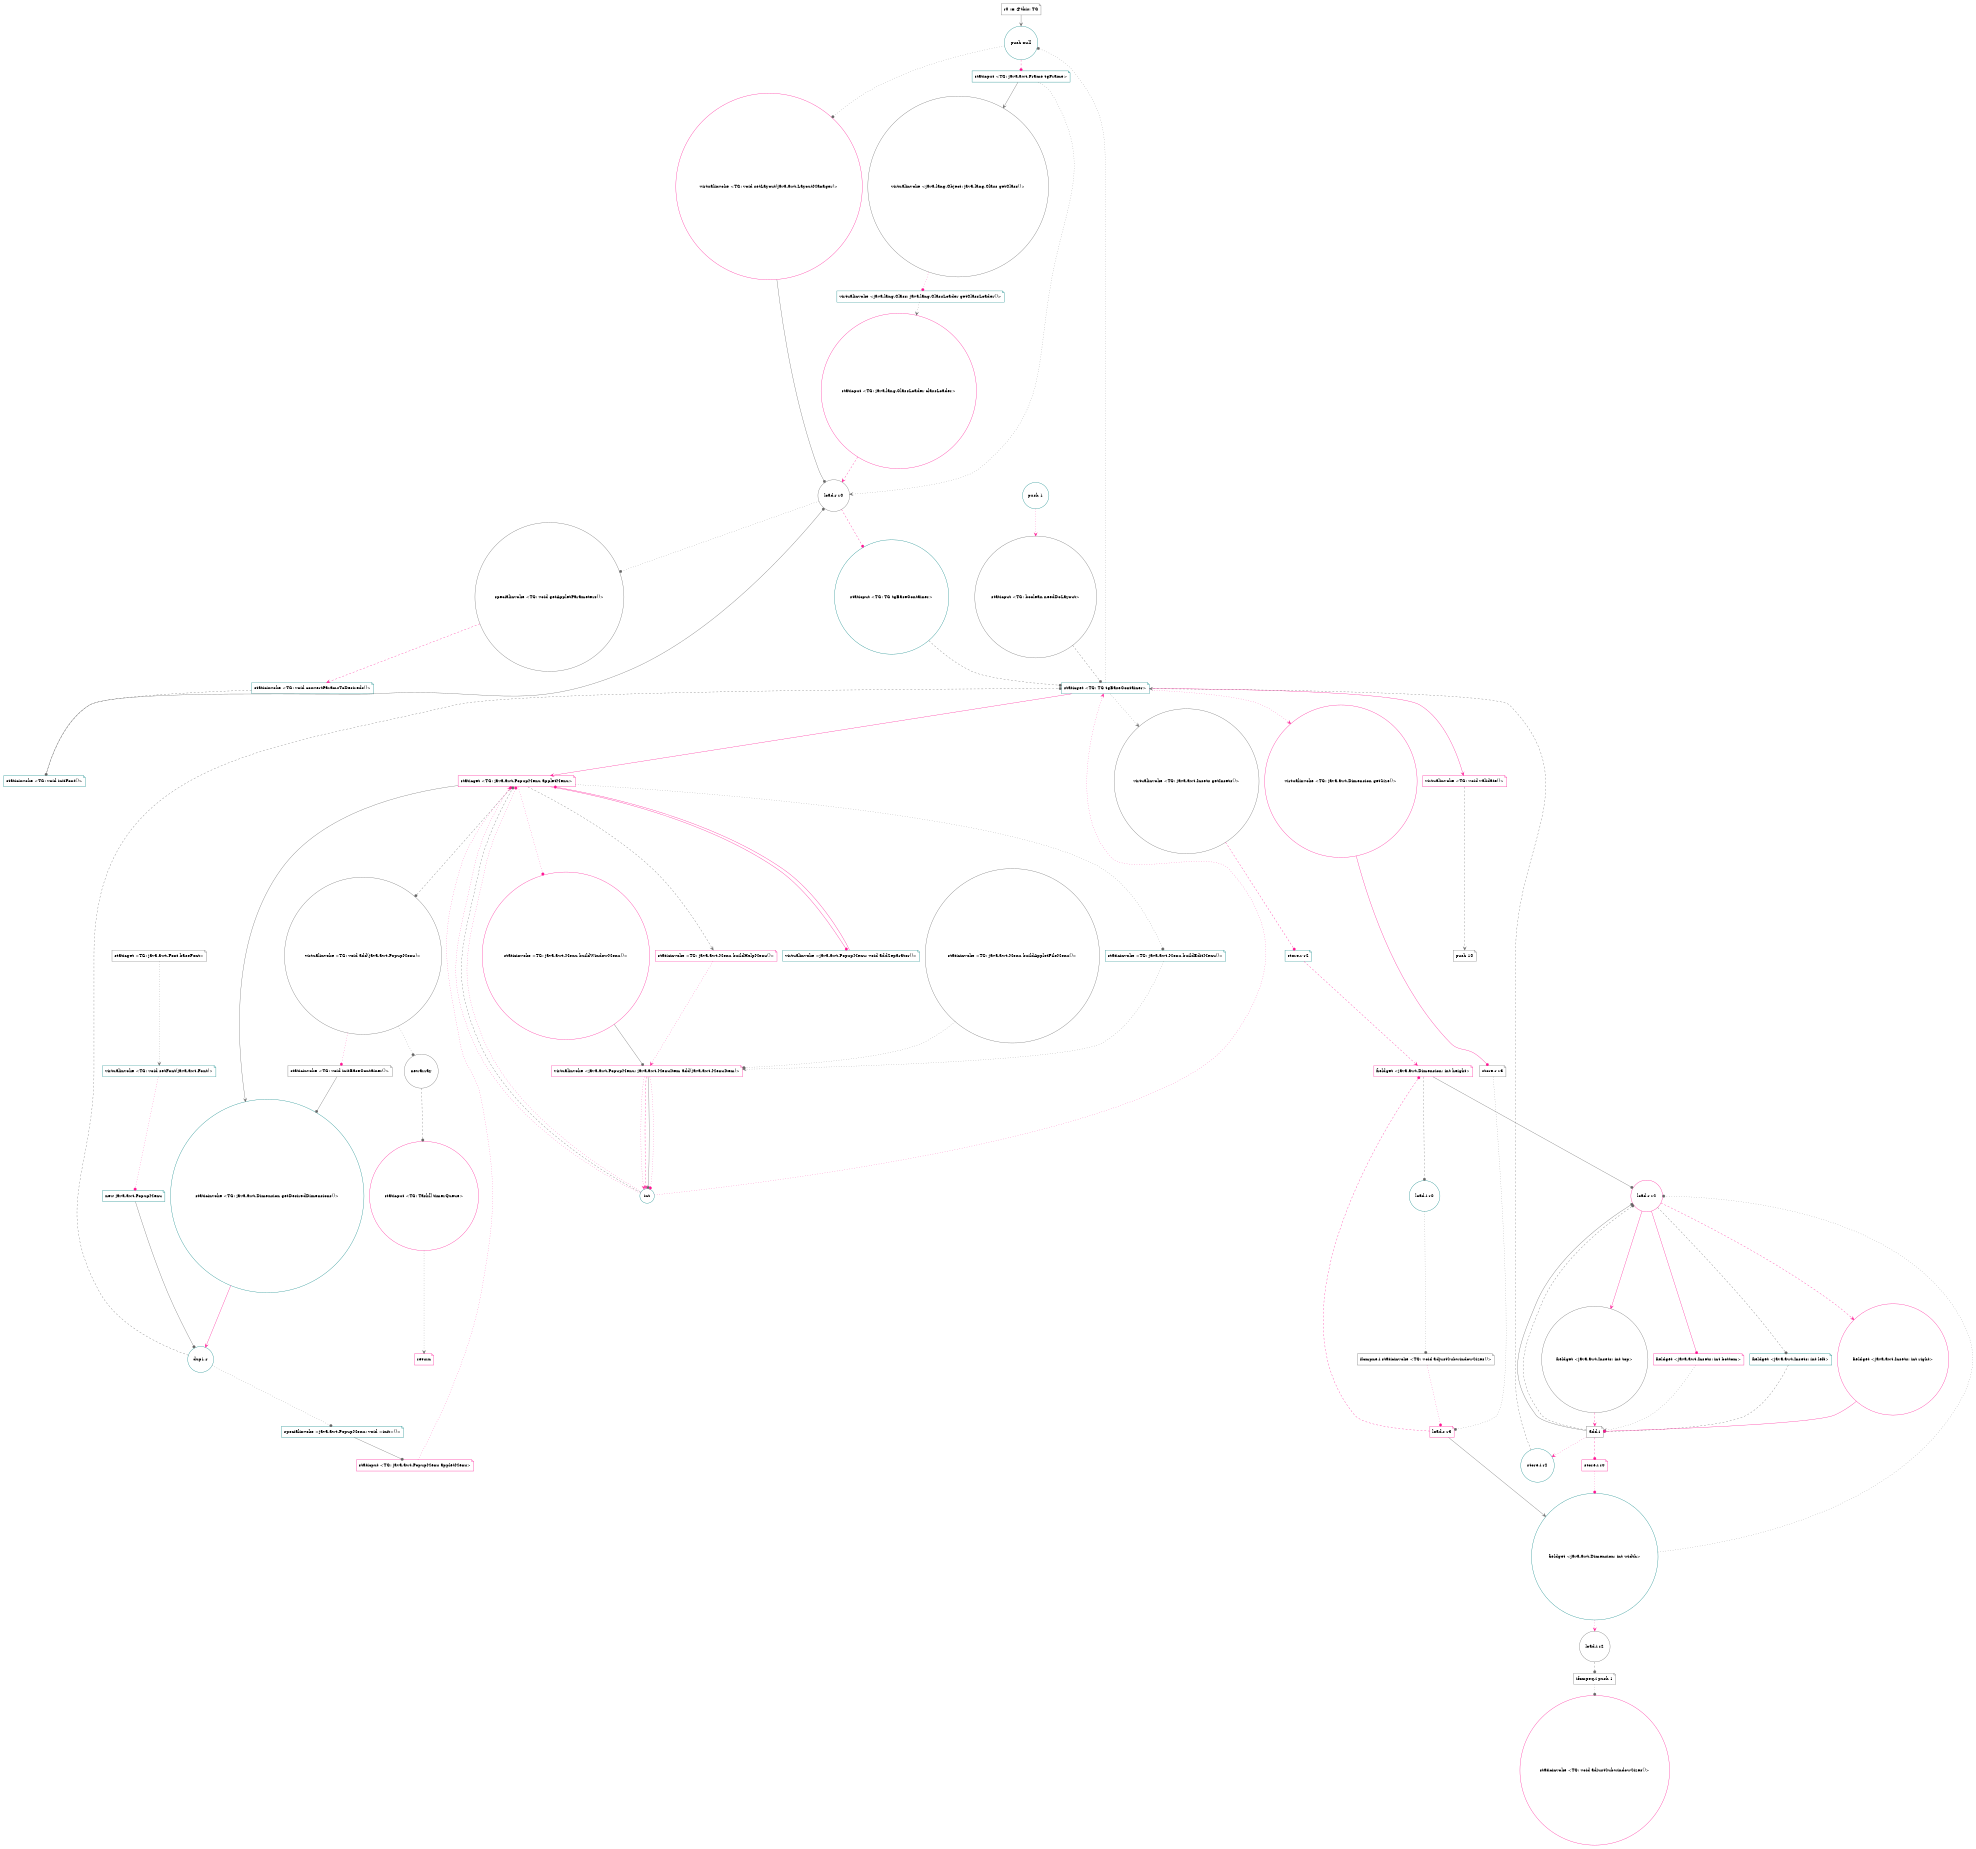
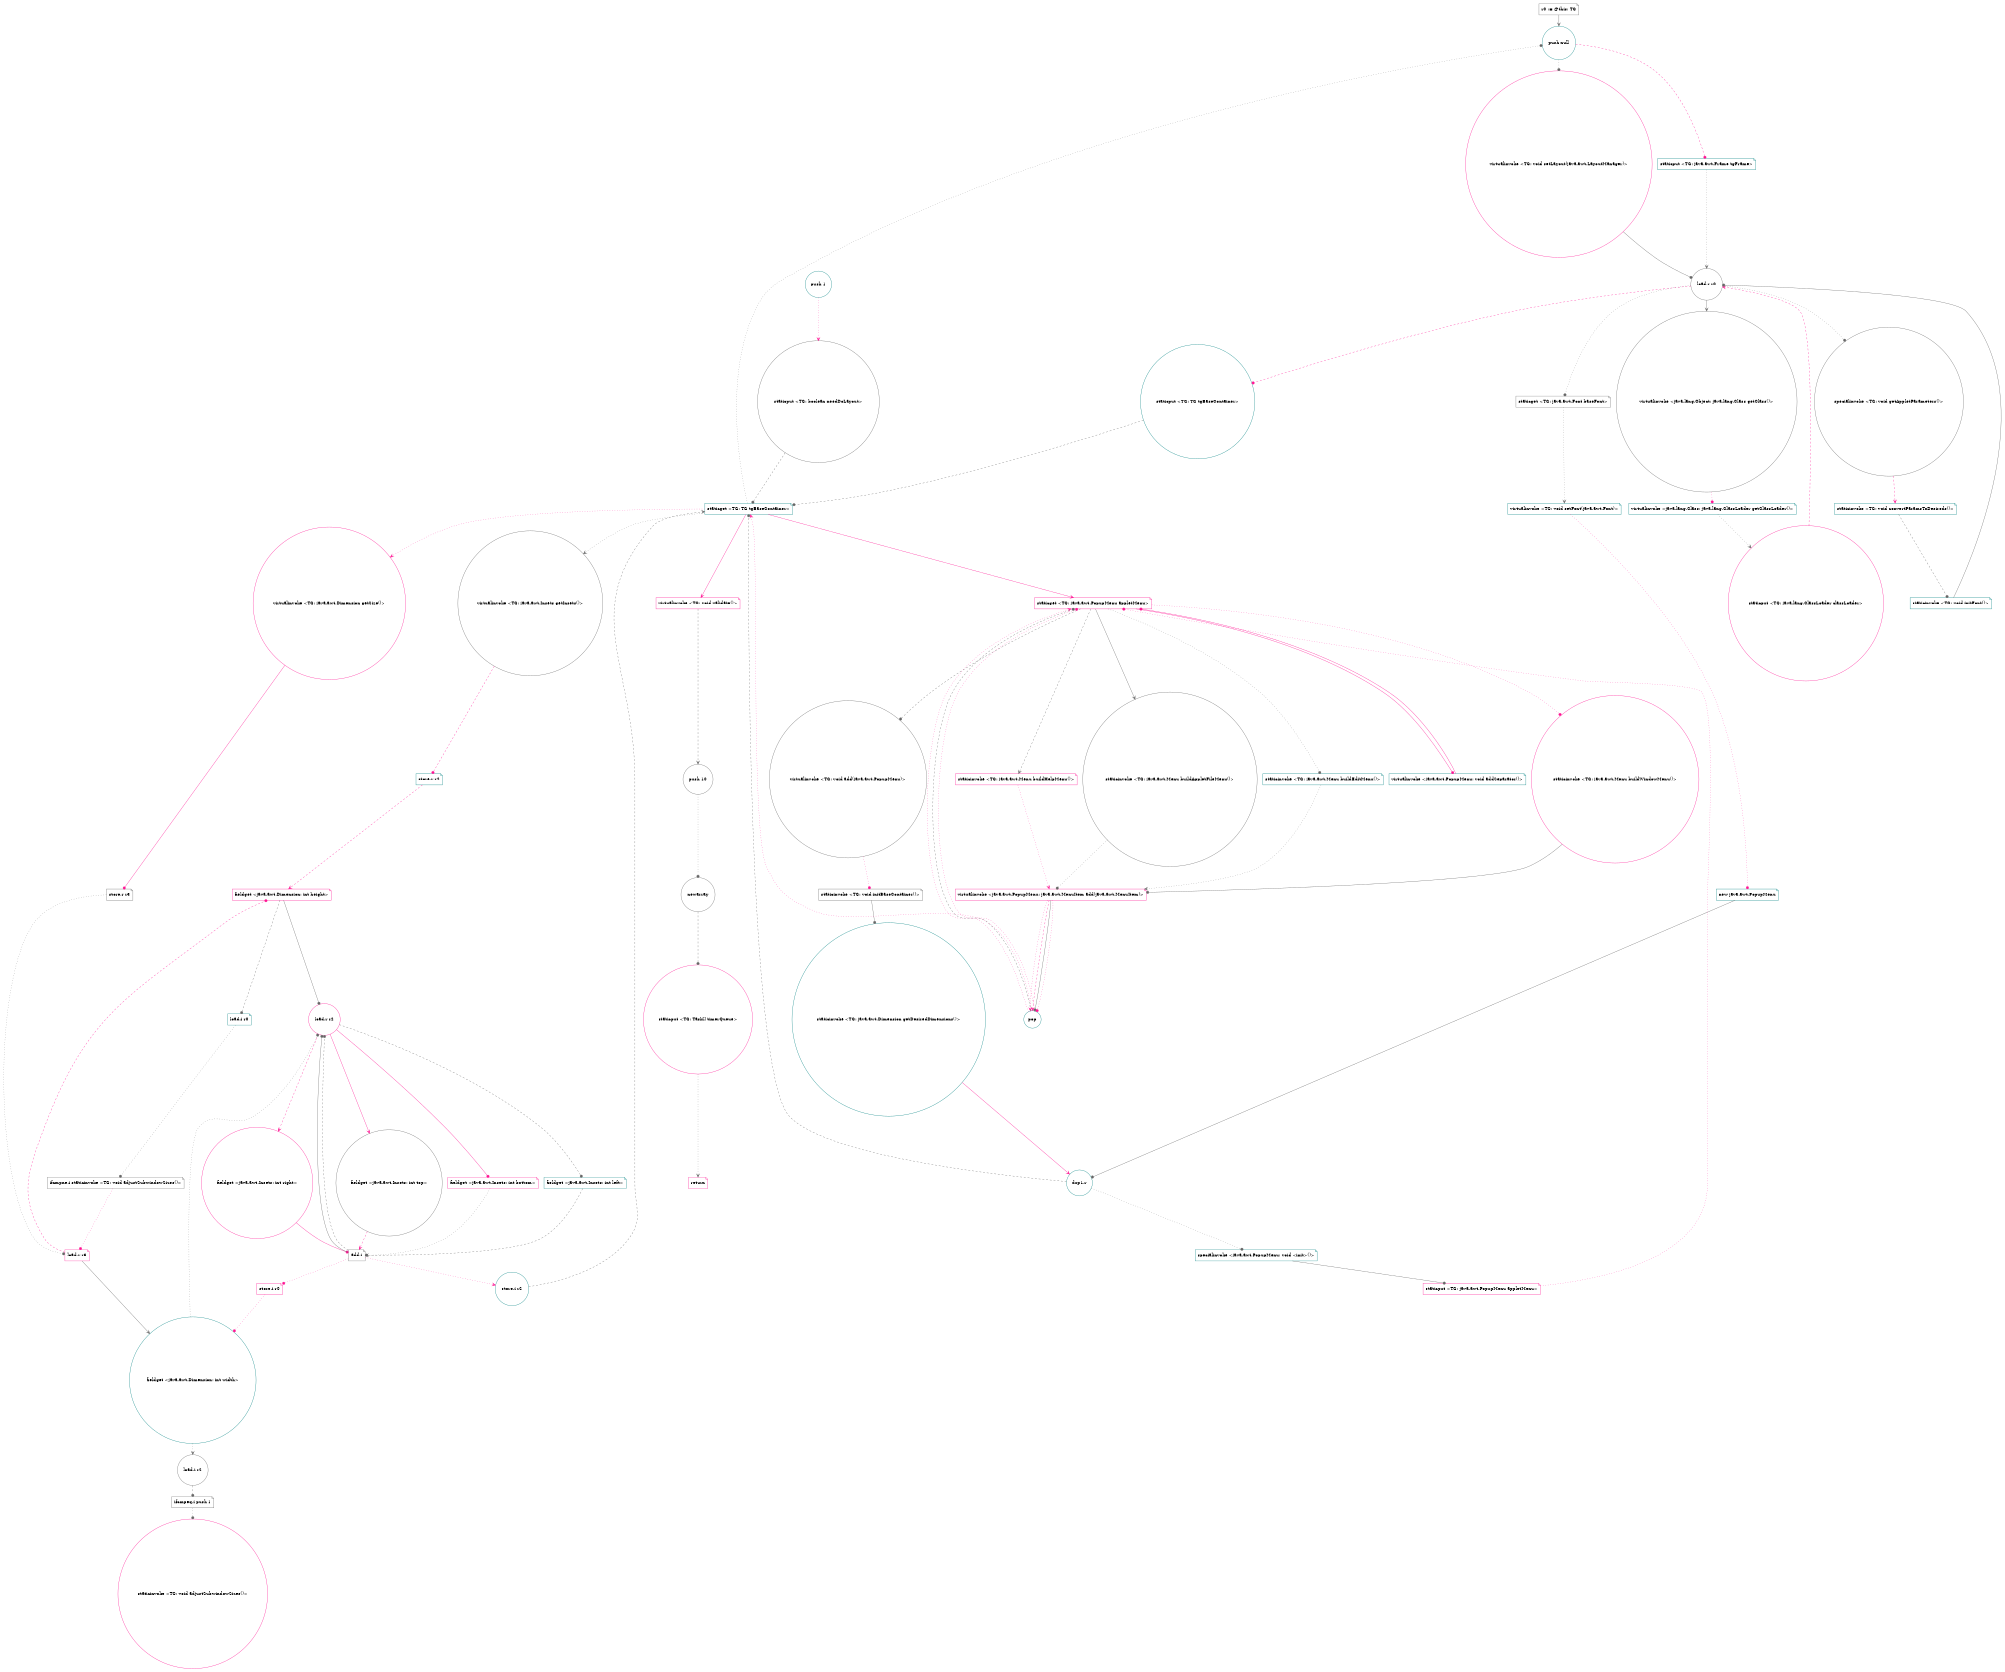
edge "staticput <TG: java.awt.Frame tgFrame>" -> "virtualinvoke <java.lang.Object: java.lang.Class getClass()>": now "load.r r0" -> "virtualinvoke <java.lang.Object: java.lang.Class getClass()>"
edge "load.r r0" -> "staticget <TG: java.awt.Font baseFont>": added
edge "staticget <TG: java.awt.PopupMenu appletMenu>" -> "staticinvoke <TG: java.awt.Dimension getDesiredDimensions()>": now "staticget <TG: java.awt.PopupMenu appletMenu>" -> "staticinvoke <TG: java.awt.Menu buildAppletFileMenu()>"
node "push 10": shape note -> circle
edge "virtualinvoke <TG: void add(java.awt.PopupMenu)>" -> "newarray": now "push 10" -> "newarray"
node "int": label "int" -> "pop"
node "load.i r0": shape circle -> note
edge "add.i" -> "store.i r0": style dashed -> dotted
edge "fieldget <java.awt.Dimension: int width>" -> "load.i r2": color deeppink -> gray40
